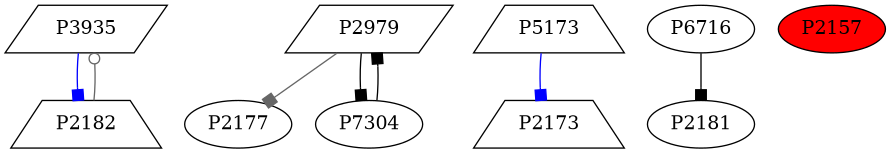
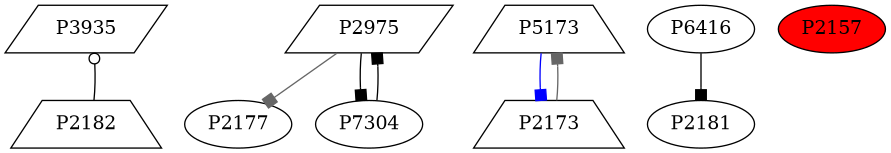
node "P2979": label "P2979" -> "P2975"
node "P6716": label "P6716" -> "P6416"
edge "P3935" -> "P2182": removed
edge "P2182" -> "P3935": color gray40 -> black
edge "P2173" -> "P5173": added
